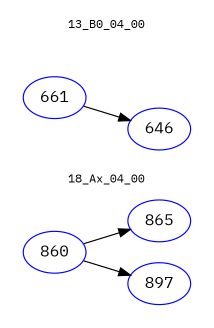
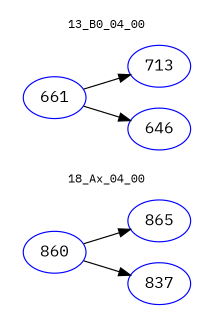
node "713": added
node "897": label "897" -> "837"
